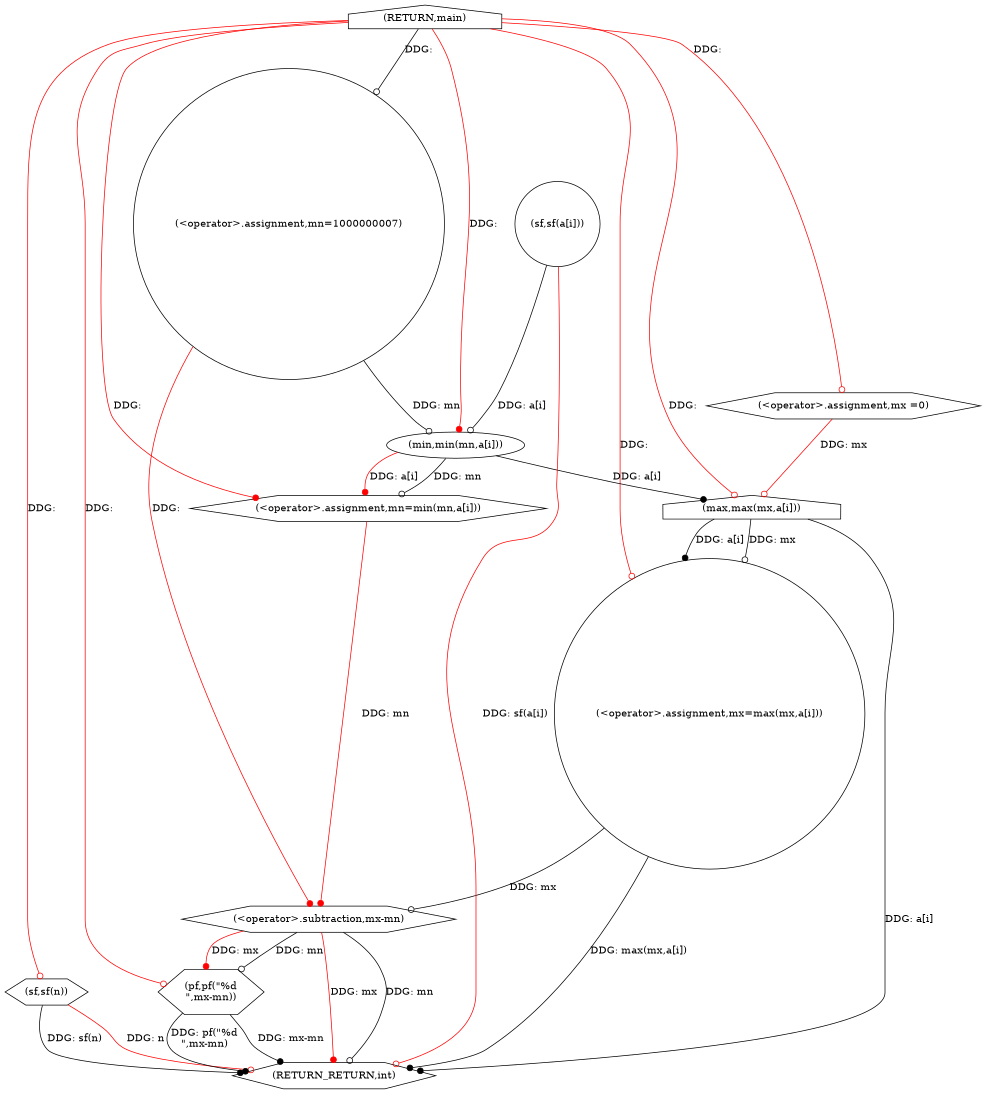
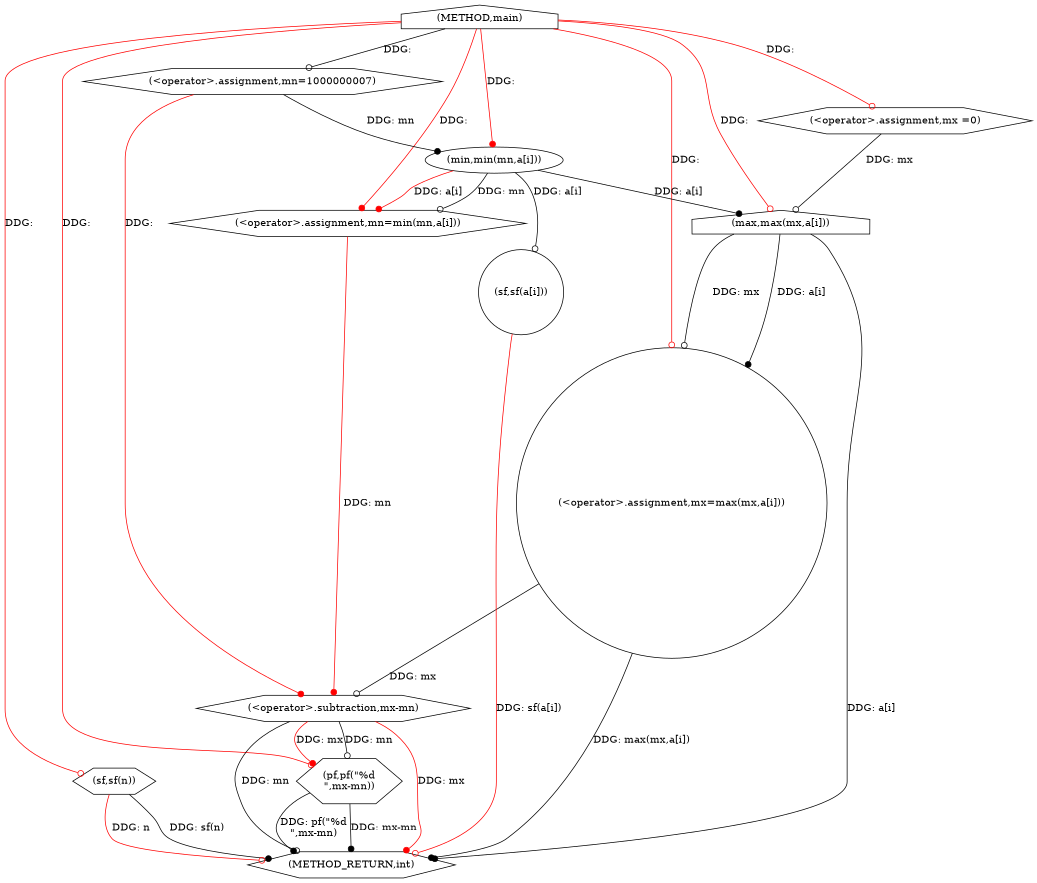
node "(RETURN,main)": label "(RETURN,main)" -> "(METHOD,main)"
node "(<operator>.assignment,mn=1000000007)": shape circle -> hexagon
edge "(sf,sf(a[i]))" -> "(min,min(mn,a[i]))": reversed
edge "(<operator>.assignment,mn=1000000007)" -> "(min,min(mn,a[i]))": arrowhead odot -> dot
edge "(<operator>.assignment,mx =0)" -> "(max,max(mx,a[i]))": color red -> black
node "(RETURN_RETURN,int)": label "(RETURN_RETURN,int)" -> "(METHOD_RETURN,int)"
